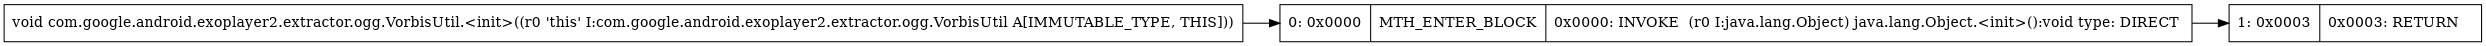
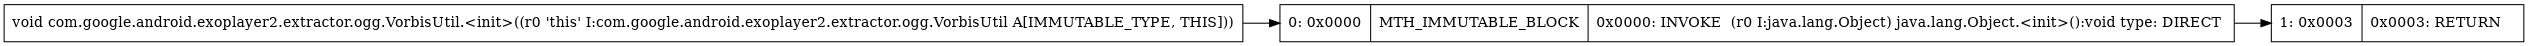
node "0: 0x0000": text "MTH_ENTER_BLOCK" -> "MTH_IMMUTABLE_BLOCK"
